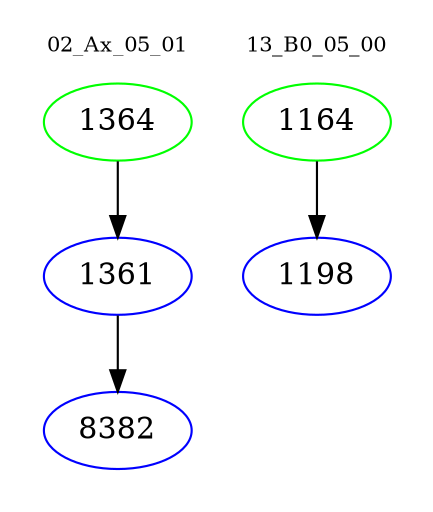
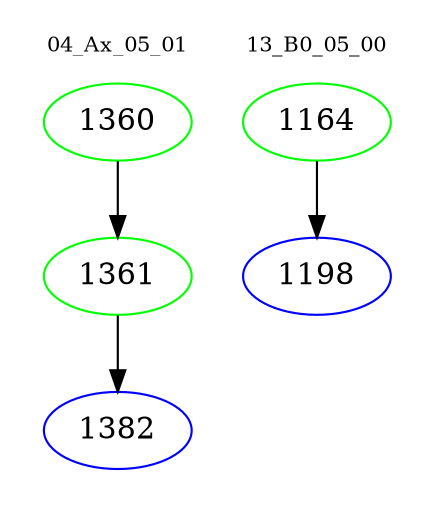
cluster "02_Ax_05_01": label "02_Ax_05_01" -> "04_Ax_05_01"
node "1364": label "1364" -> "1360"
node "1361": color blue -> green
node "8382": label "8382" -> "1382"
